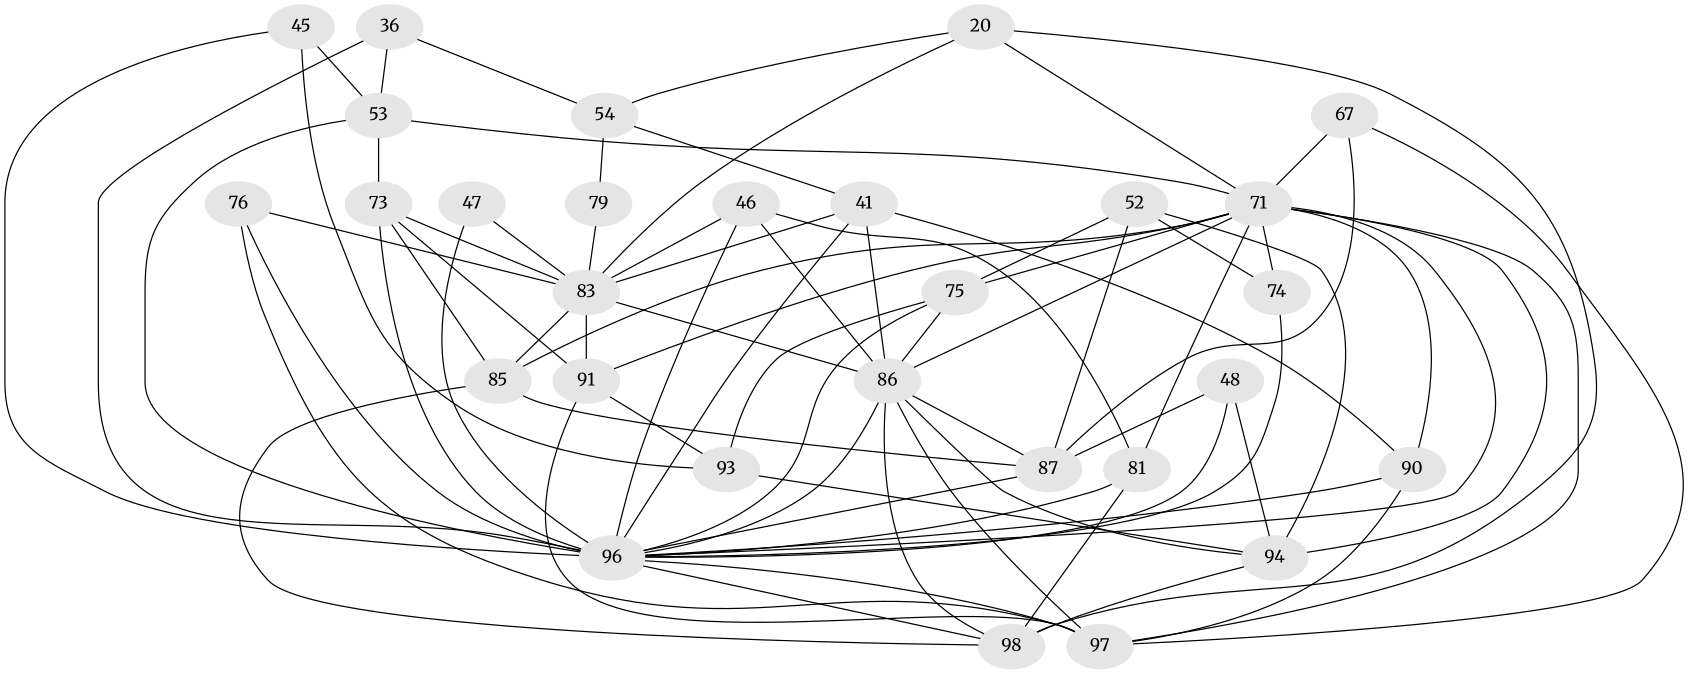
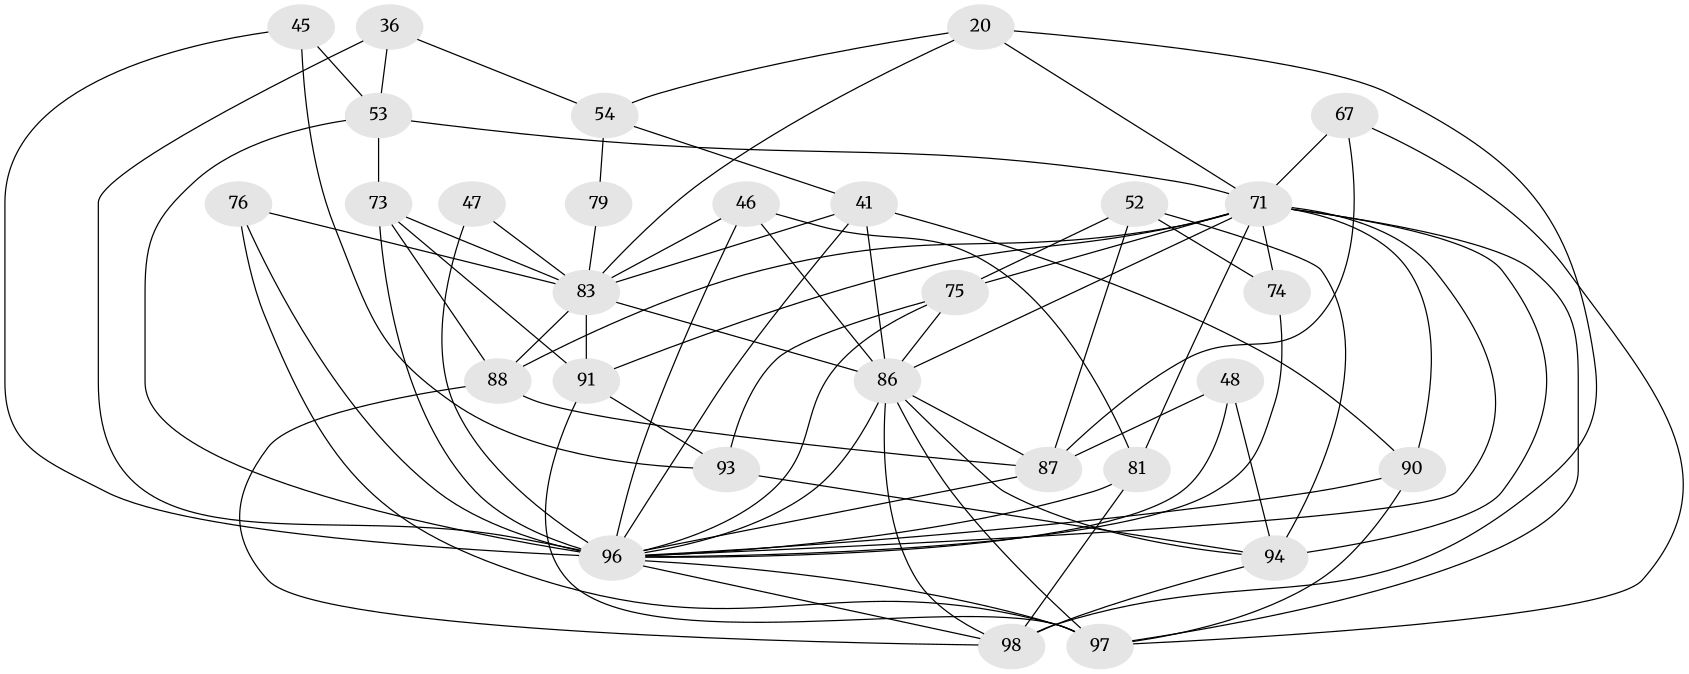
node "85": label "85" -> "88"
